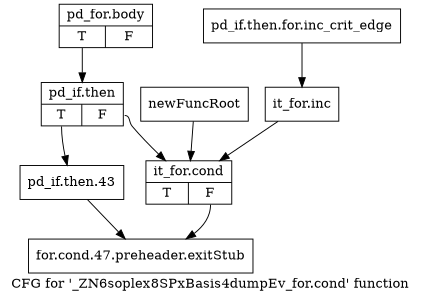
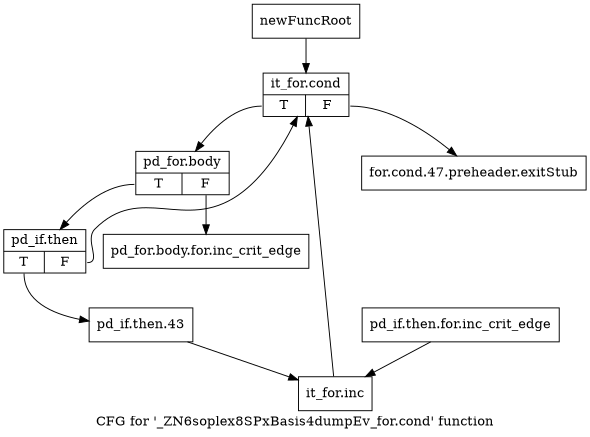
edge "it_for.cond" -> "pd_for.body": added
edge "pd_if.then.43" -> "for.cond.47.preheader.exitStub": now "pd_if.then.43" -> "it_for.inc"
node "pd_for.body.for.inc_crit_edge": added
